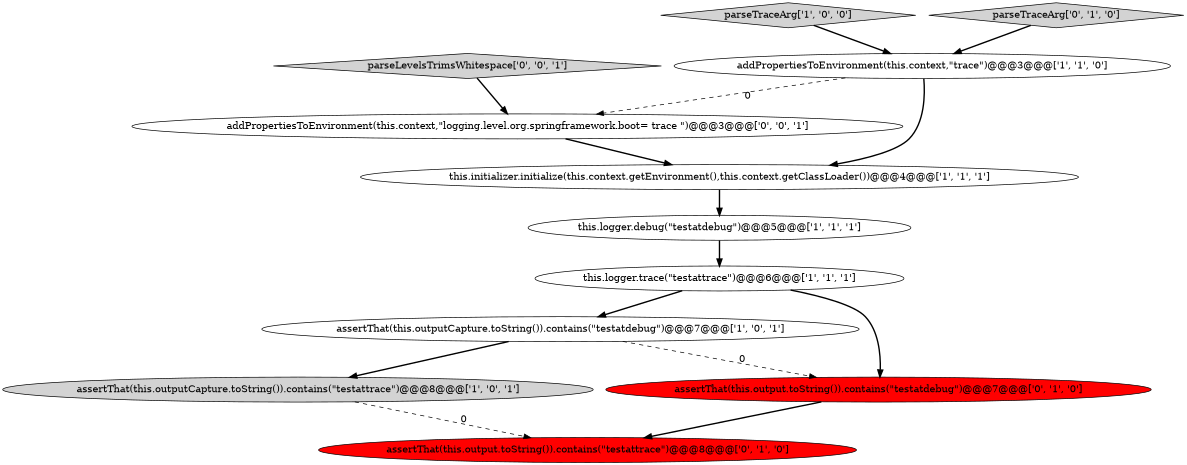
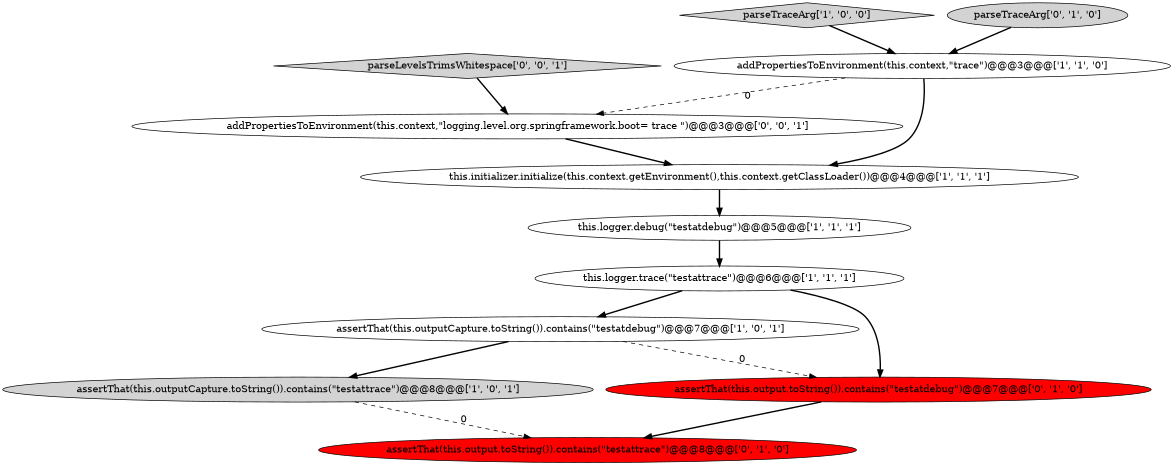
node "parseTraceArg['0', '1', '0']": shape diamond -> ellipse
